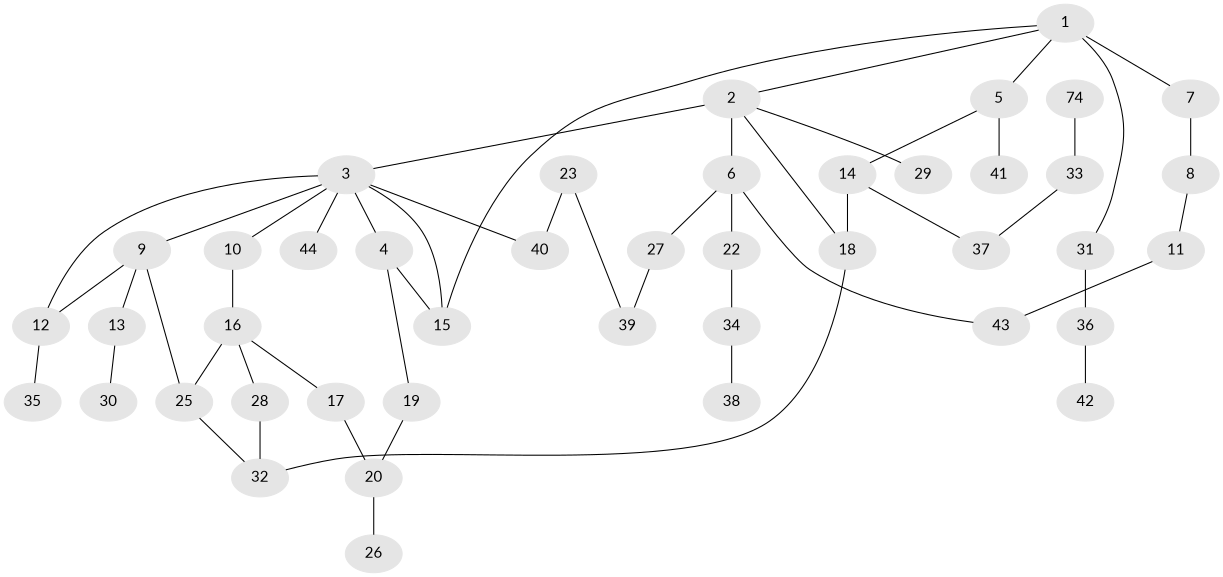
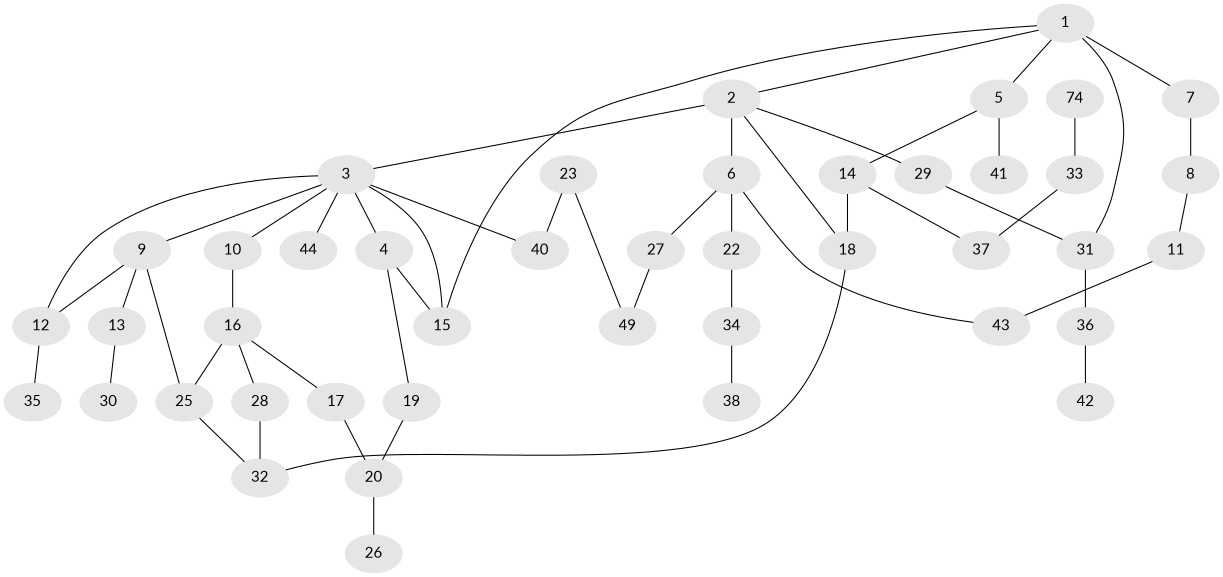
edge "29" -- "31": added
node "39": label "39" -> "49"
